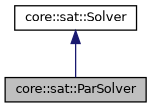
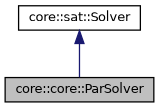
node "core::sat::ParSolver": label "core::sat::ParSolver" -> "core::core::ParSolver"
